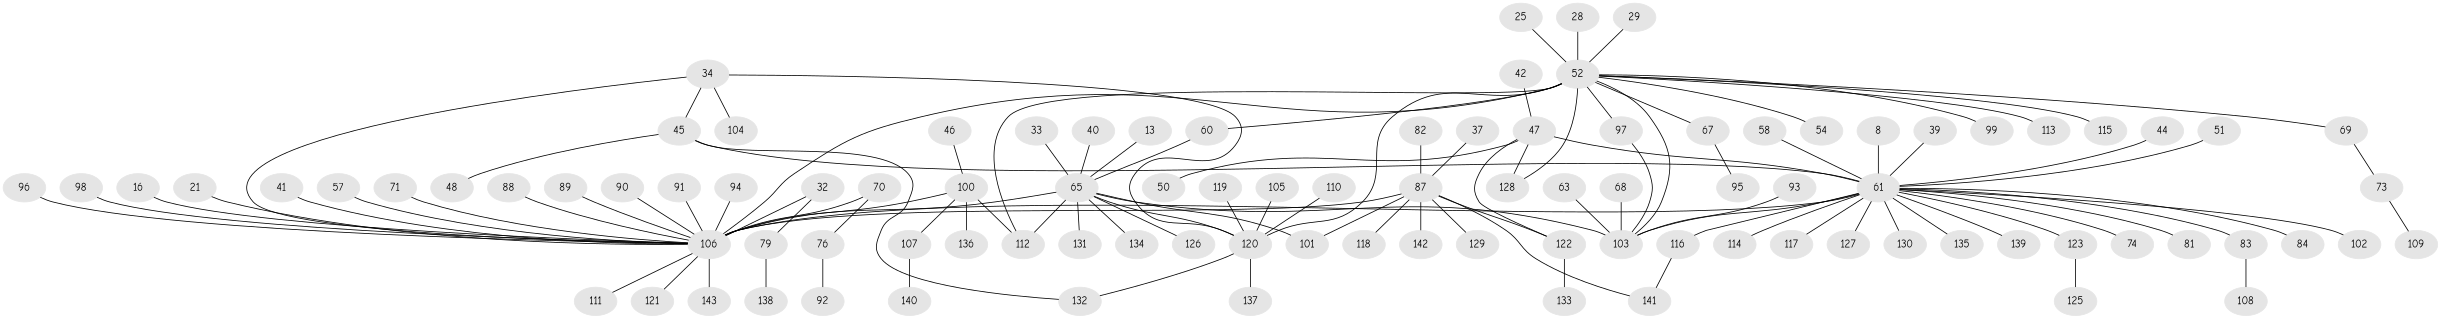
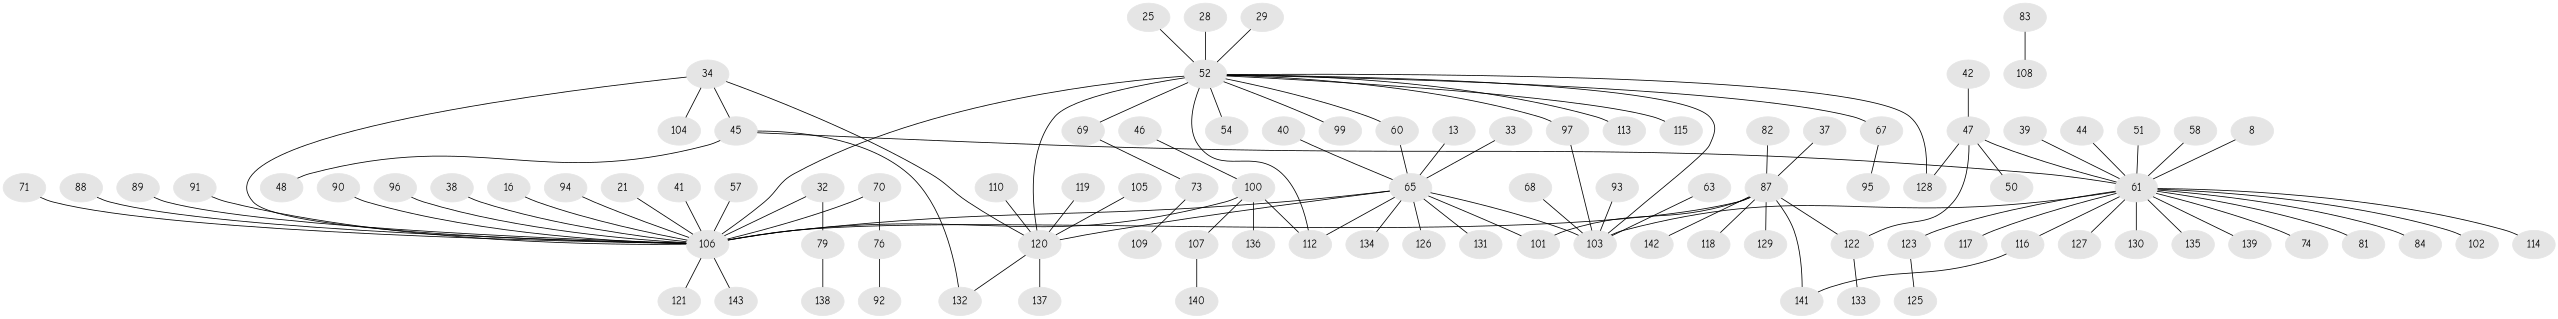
node "98": label "98" -> "38"
edge "61" -- "83": removed
edge "61" -- "106": removed
node "111": removed
